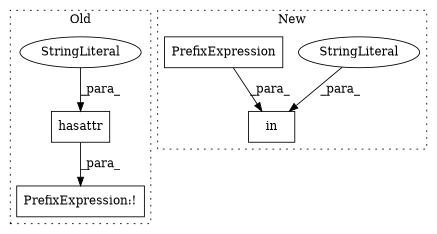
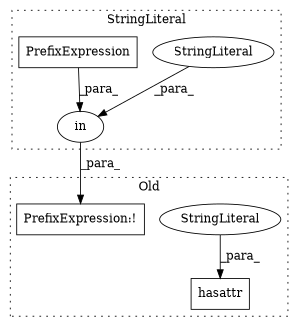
cluster "New": label "New" -> "StringLiteral"
node "in": shape box -> ellipse
edge "hasattr" -> "PrefixExpression:!": now "in" -> "PrefixExpression:!"
